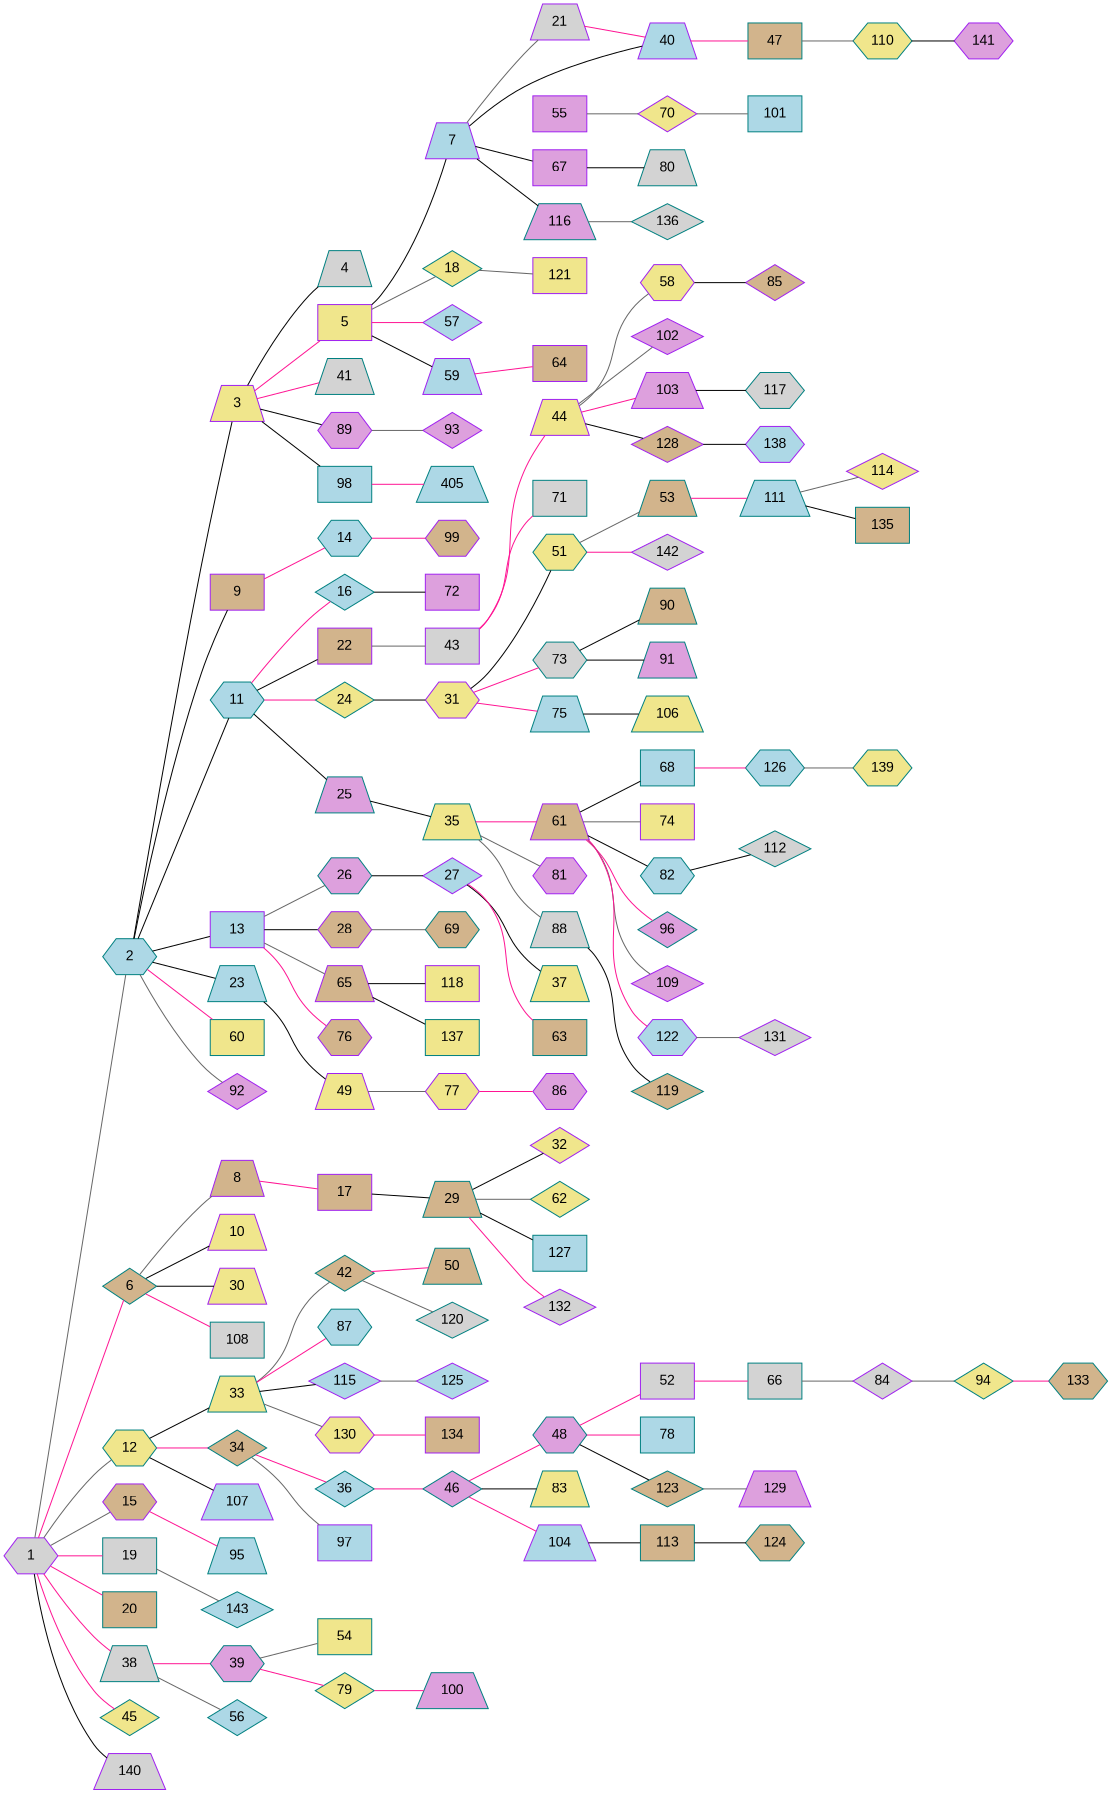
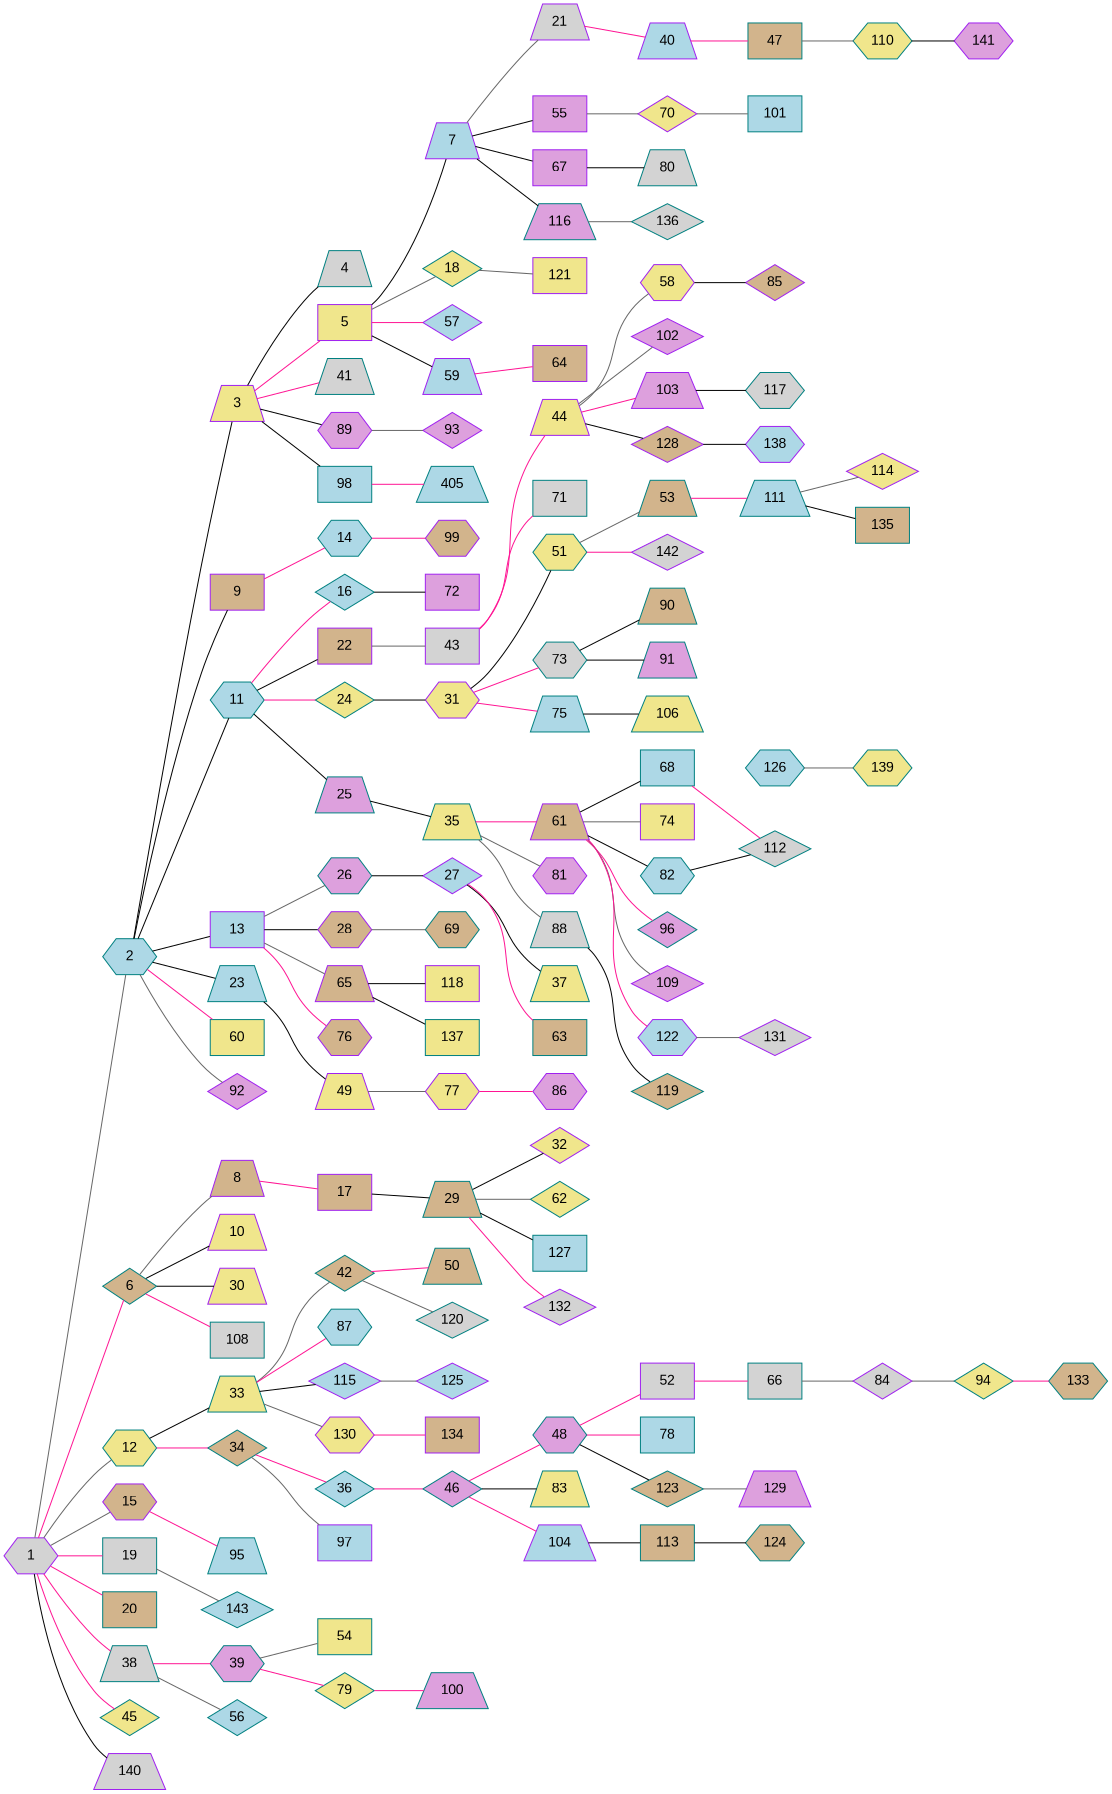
edge "40" -- "7": now "55" -- "7"
edge "68" -- "126": now "68" -- "112"
node "107": removed
